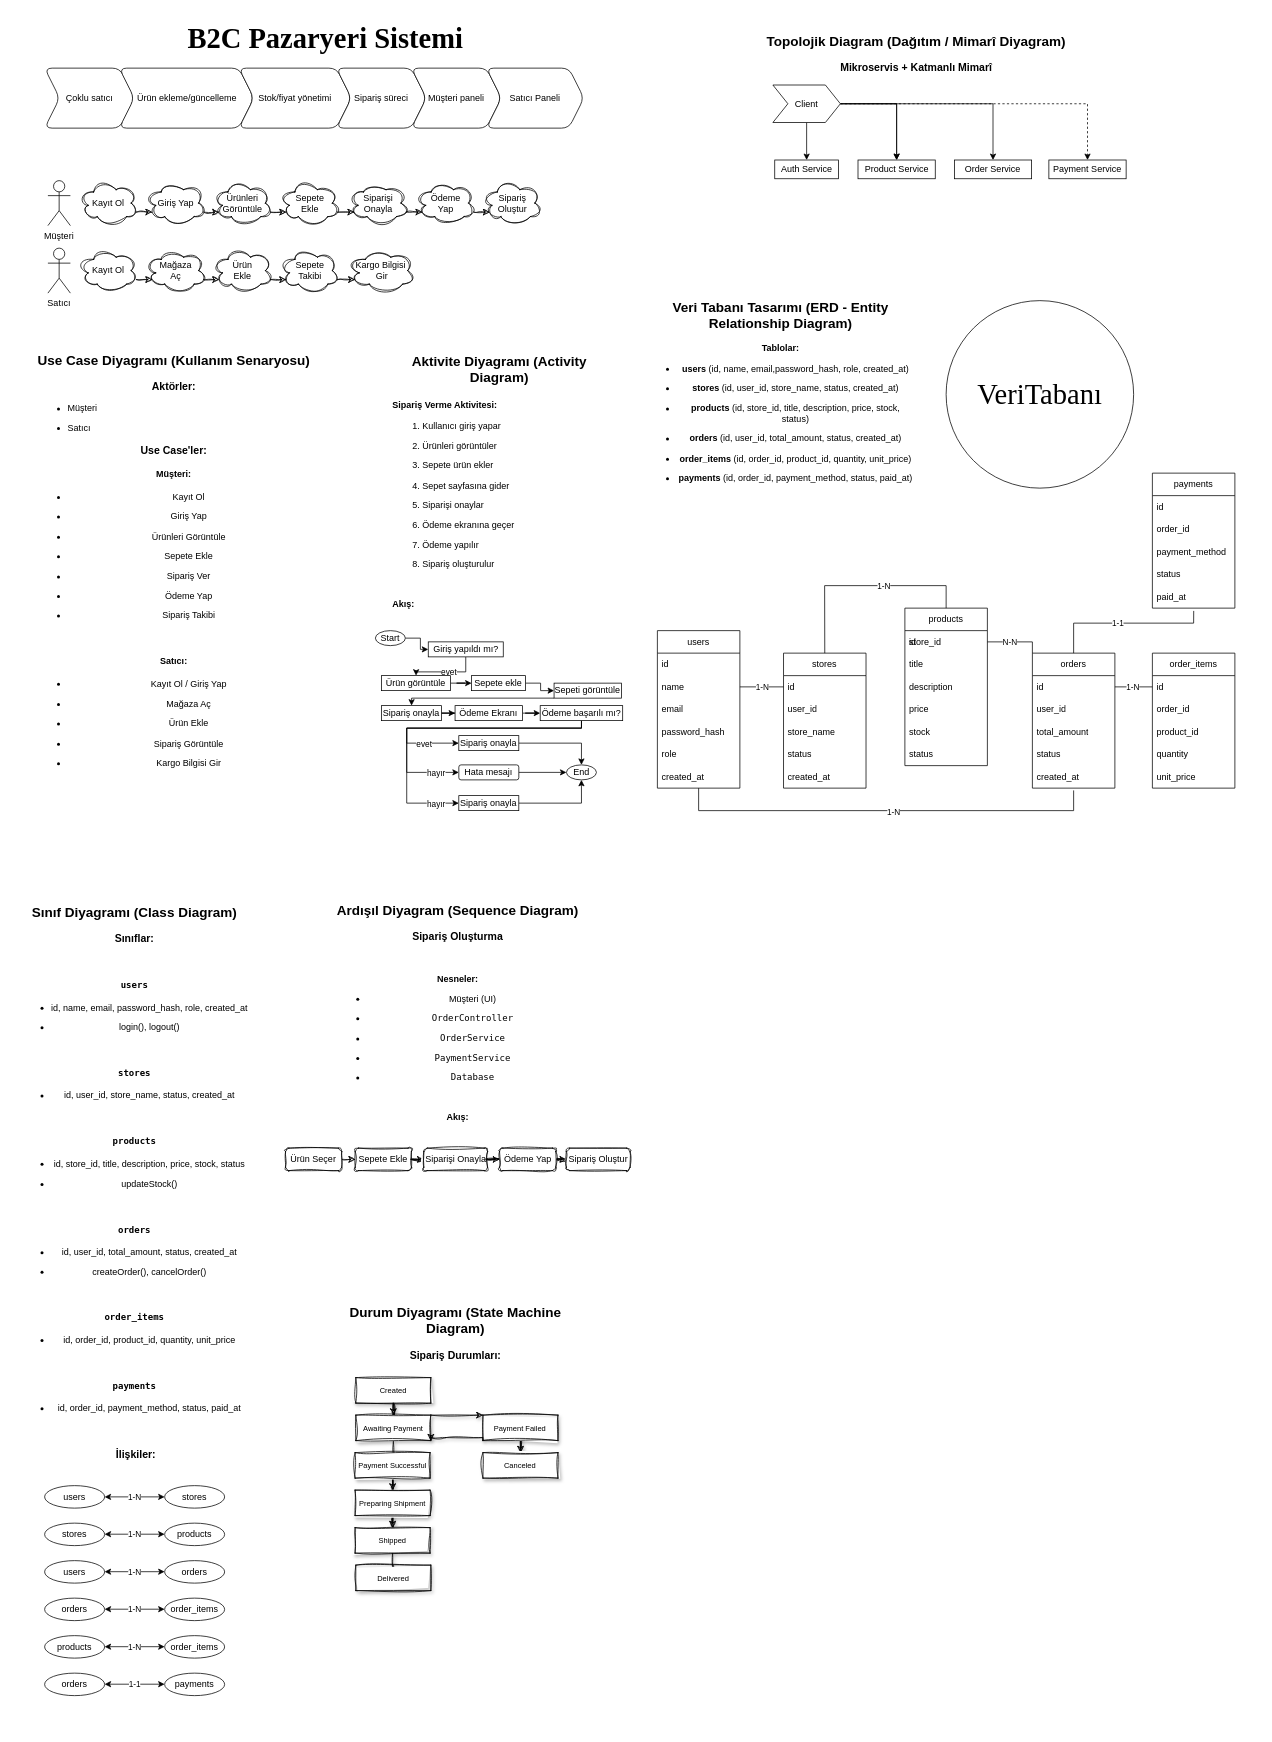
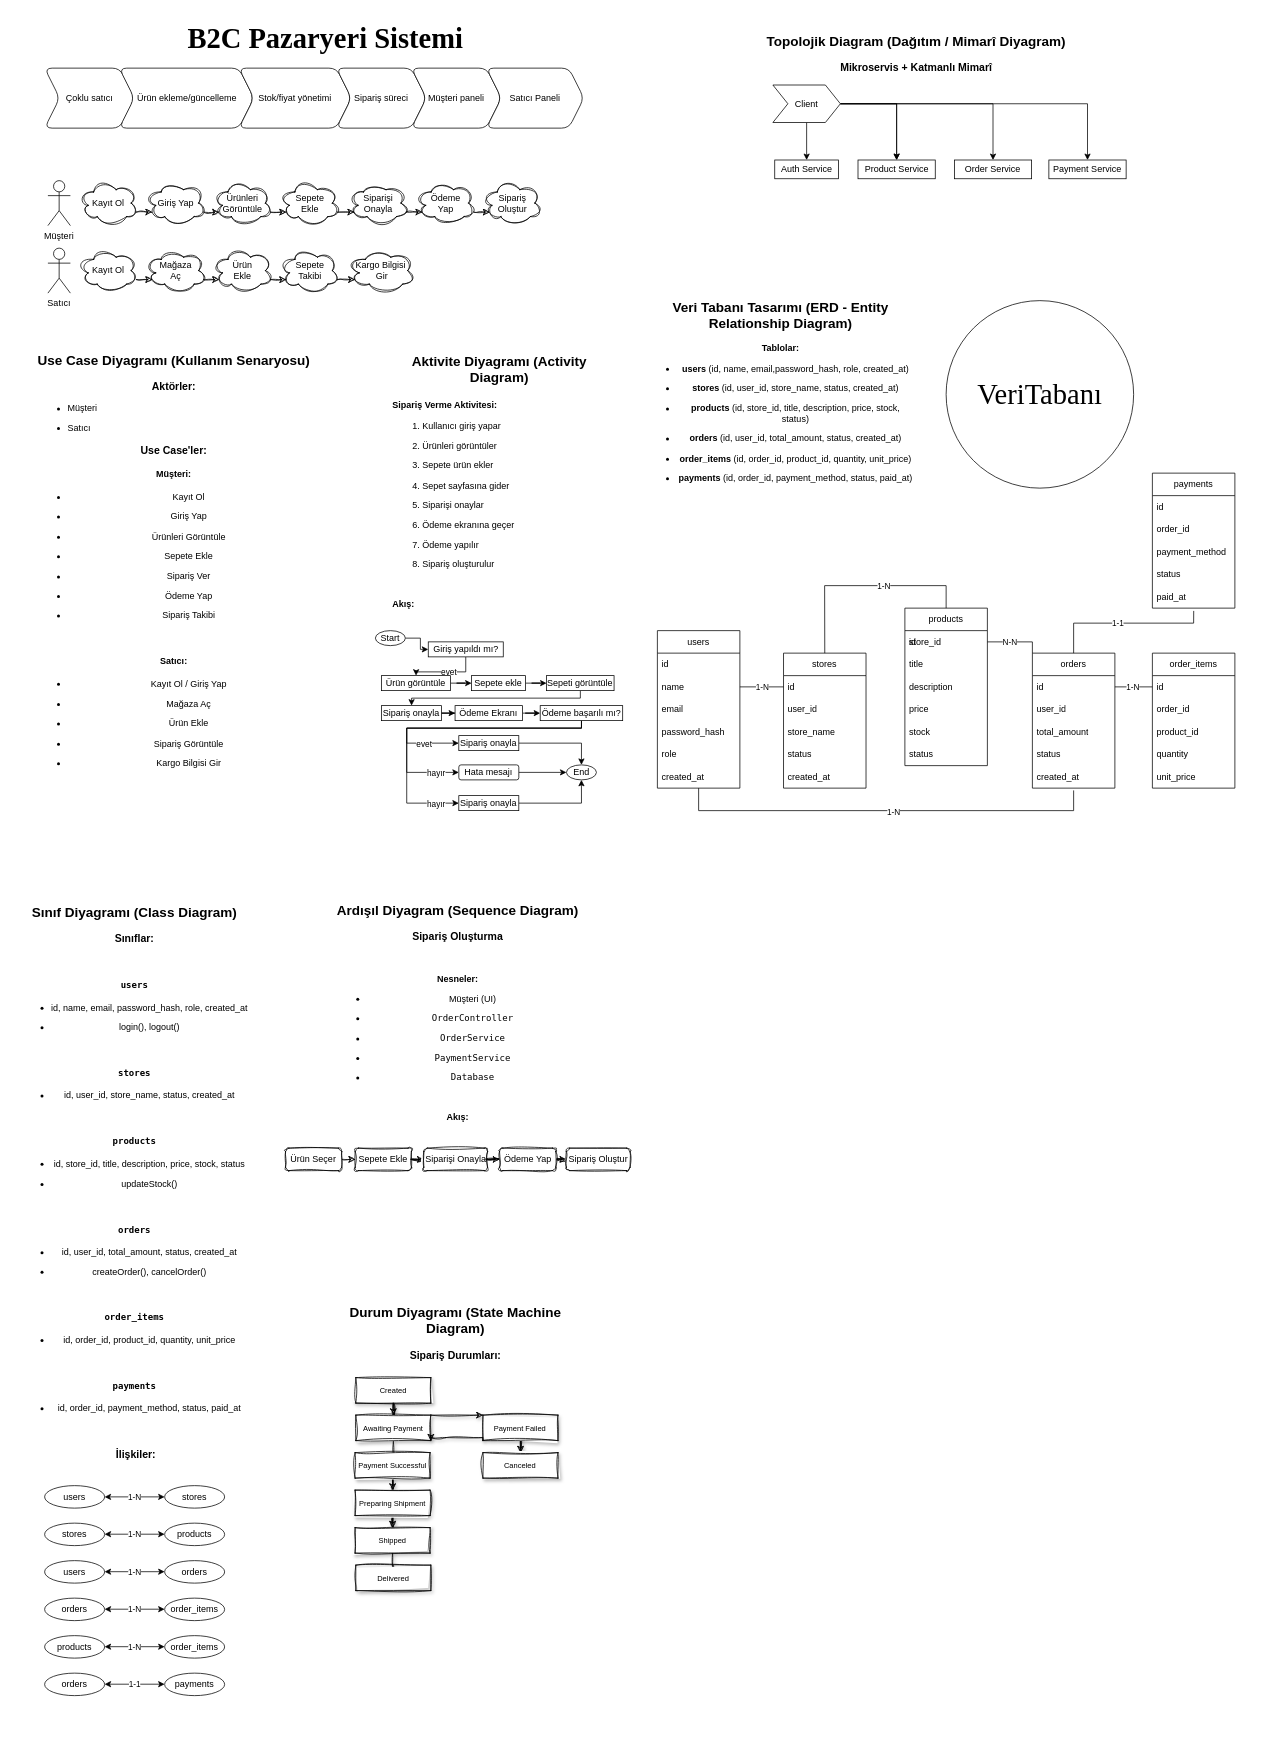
edge "Client" -> "Payment Service": style dashed -> solid
node "Sepeti görüntüle": moved (588, 690) -> (580, 683)
